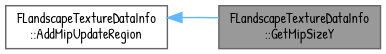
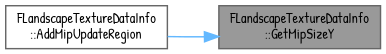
edge "FLandscapeTextureDataInfo ::GetMipSizeY" -> "FLandscapeTextureDataInfo ::AddMipUpdateRegion": reversed
